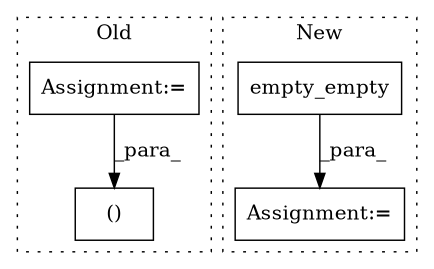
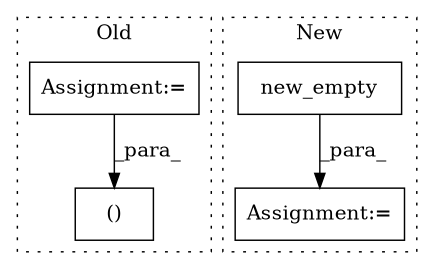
node "empty_empty": label "empty_empty" -> "new_empty"
